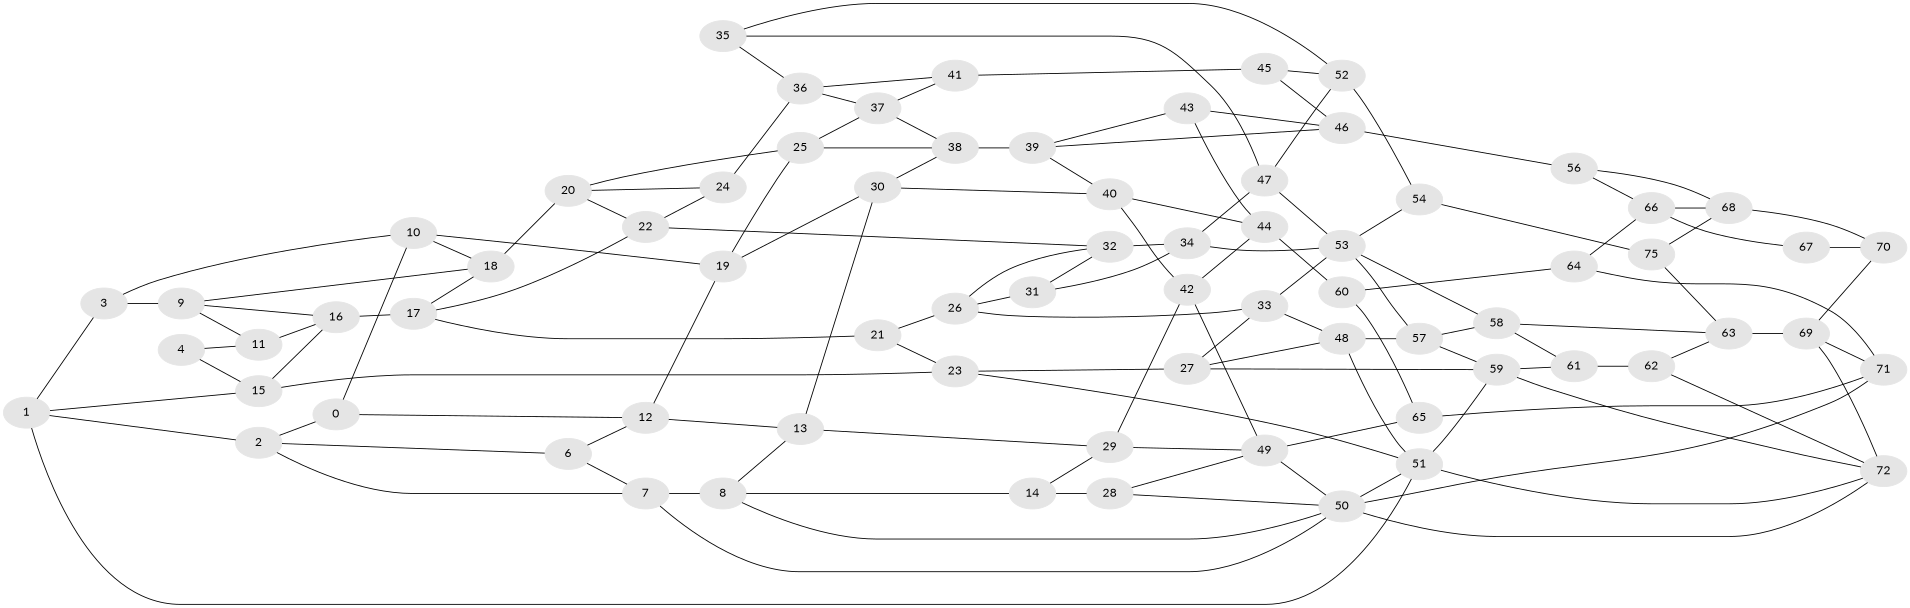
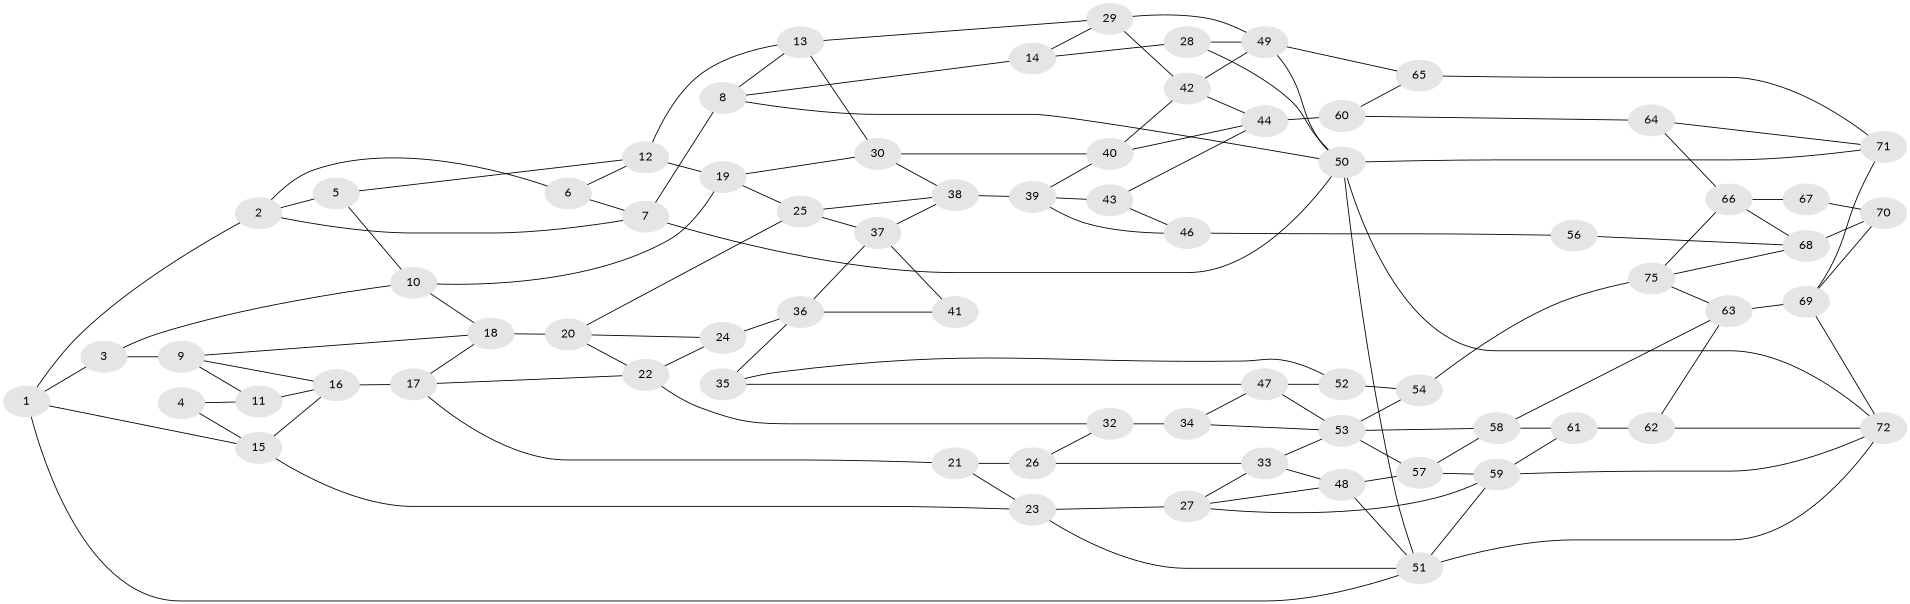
node "45": removed
edge "56" -- "66": now "75" -- "66"
node "31": removed
node "0": label "0" -> "5"
